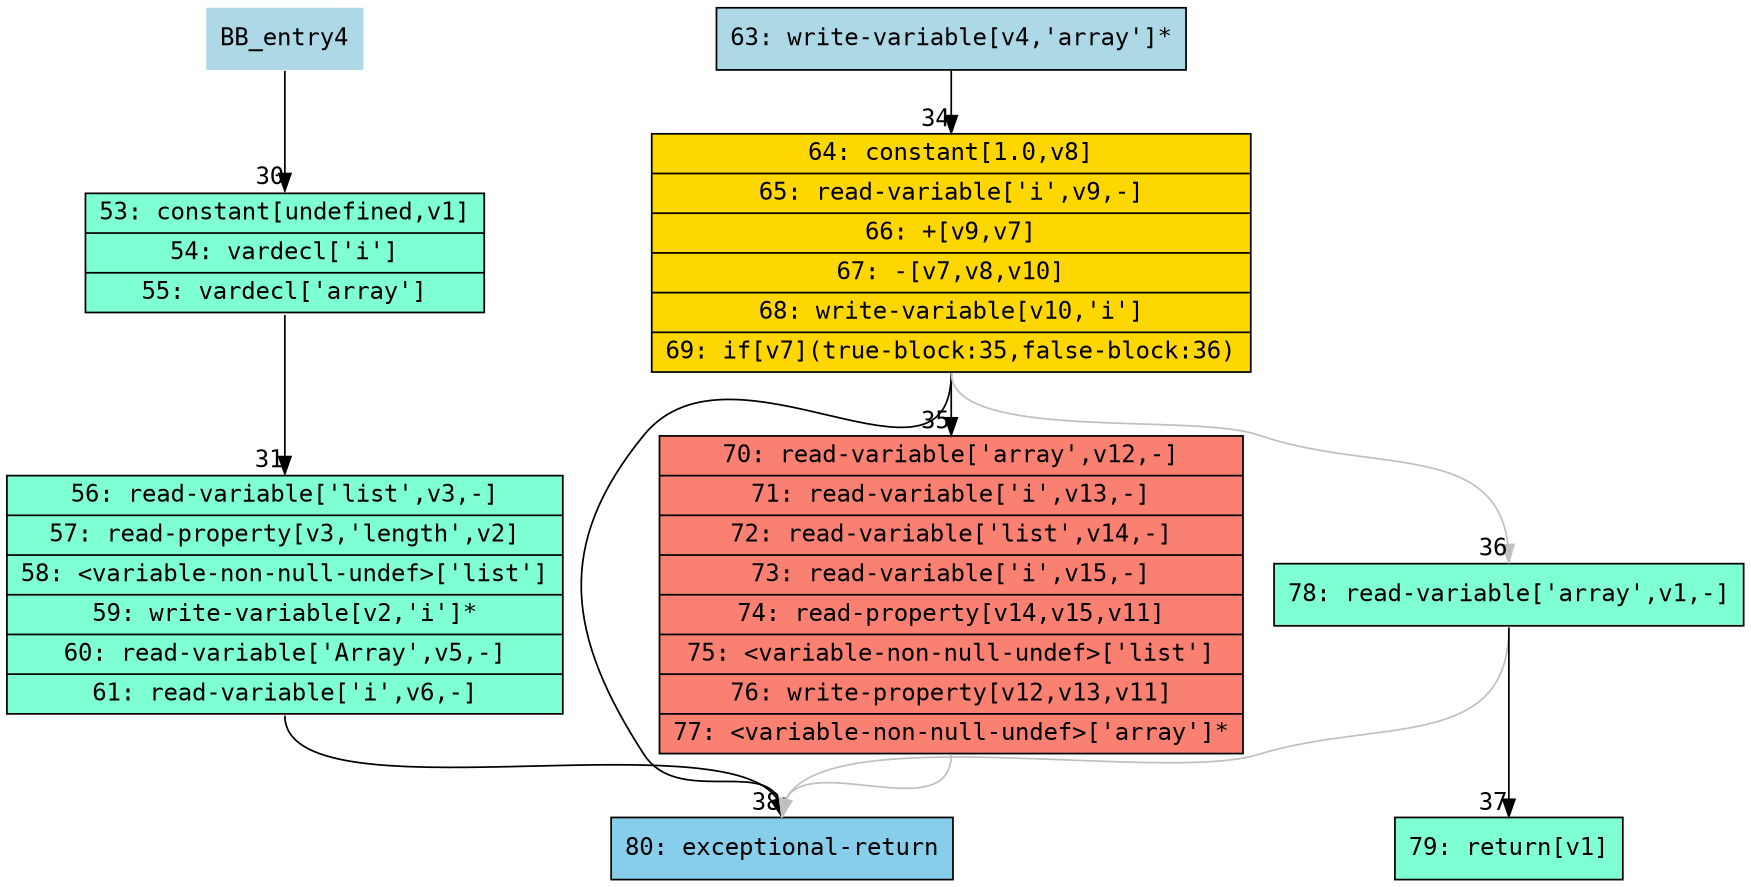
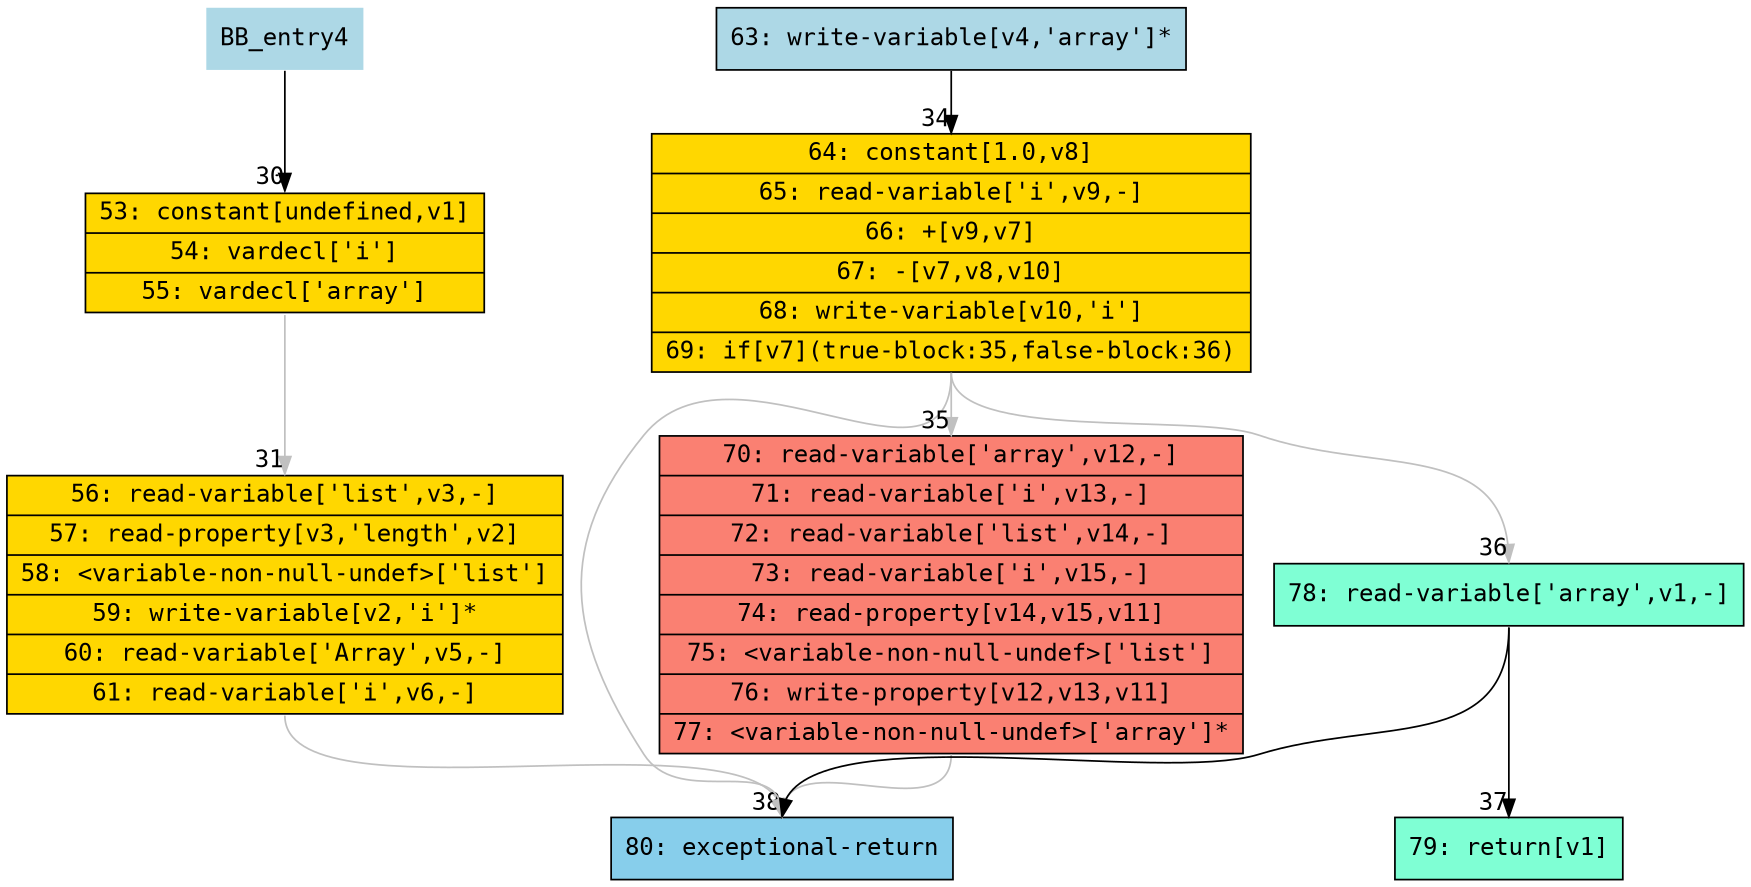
node "53: constant[undefined,v1]": fillcolor aquamarine -> gold
edge "53: constant[undefined,v1]" -> "56: read-variable['list',v3,-]": color black -> gray
edge "64: constant[1.0,v8]" -> "70: read-variable['array',v12,-]": color black -> gray
edge "64: constant[1.0,v8]" -> "80: exceptional-return": color black -> gray
node "56: read-variable['list',v3,-]": fillcolor aquamarine -> gold
edge "78: read-variable['array',v1,-]" -> "80: exceptional-return": color gray -> black
edge "56: read-variable['list',v3,-]" -> "80: exceptional-return": color black -> gray
